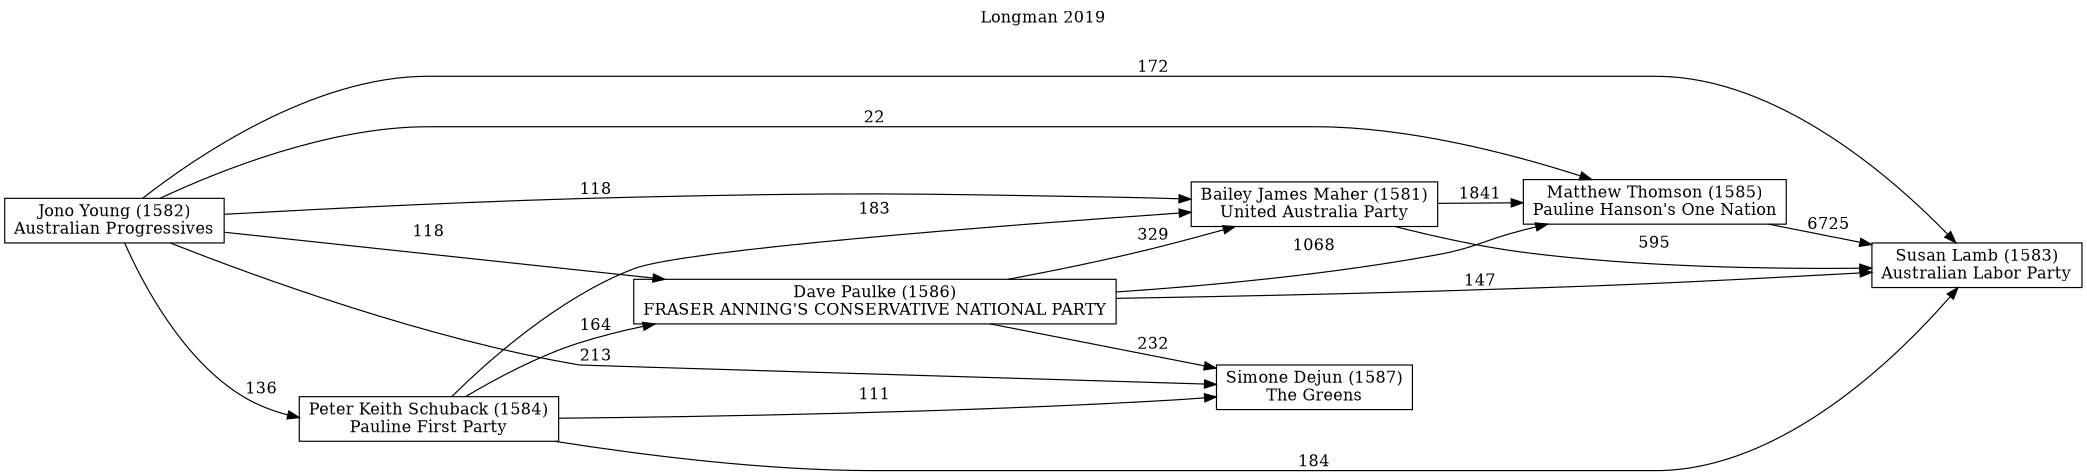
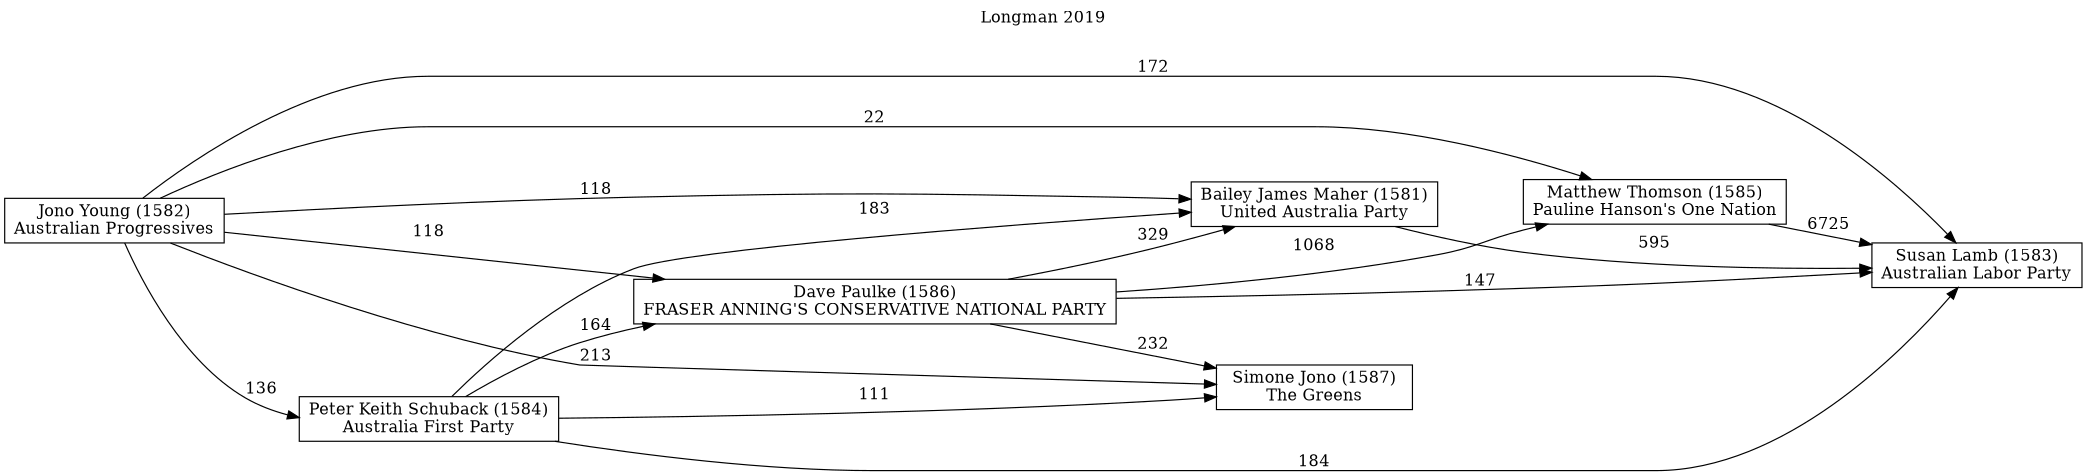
edge "Bailey James Maher (1581) United Australia Party" -> "Matthew Thomson (1585) Pauline Hanson's One Nation": removed, label "1841"
node "Simone Dejun (1587) The Greens": label "Simone Dejun (1587) The Greens" -> "Simone Jono (1587) The Greens"
node "Peter Keith Schuback (1584) Pauline First Party": label "Peter Keith Schuback (1584) Pauline First Party" -> "Peter Keith Schuback (1584) Australia First Party"
